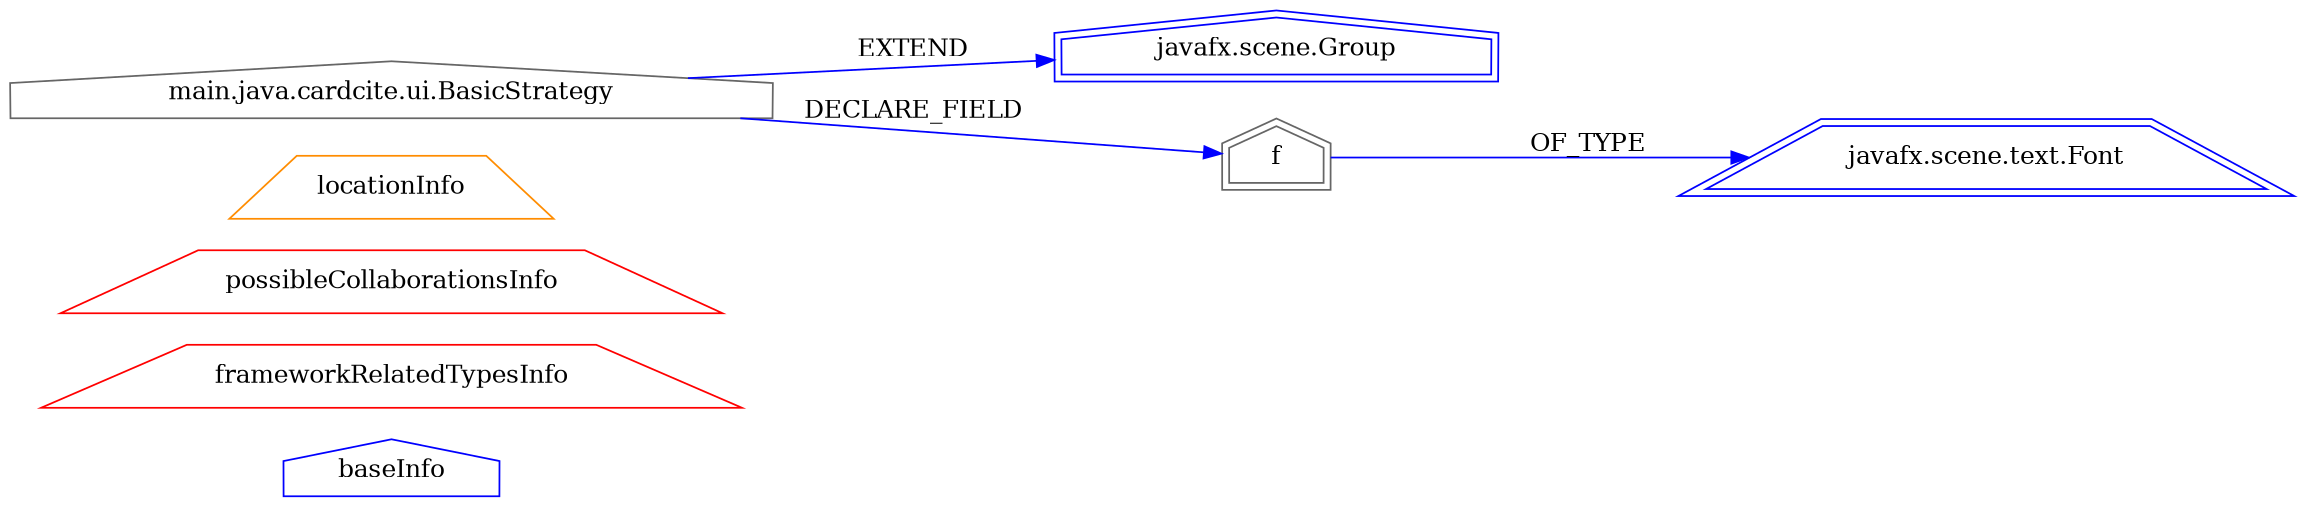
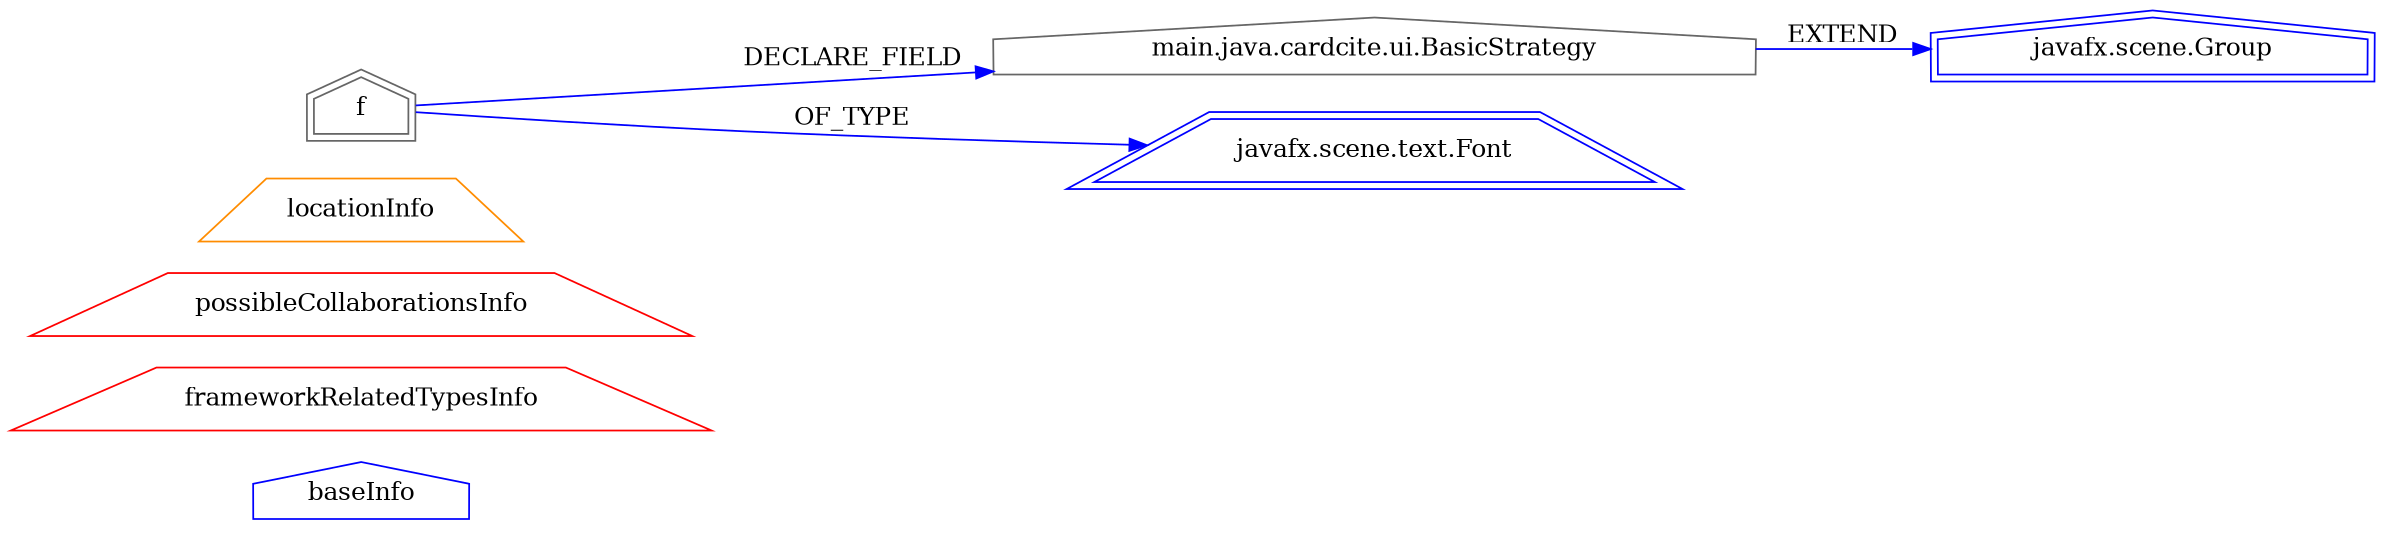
edge "main.java.cardcite.ui.BasicStrategy" -> "f": reversed
